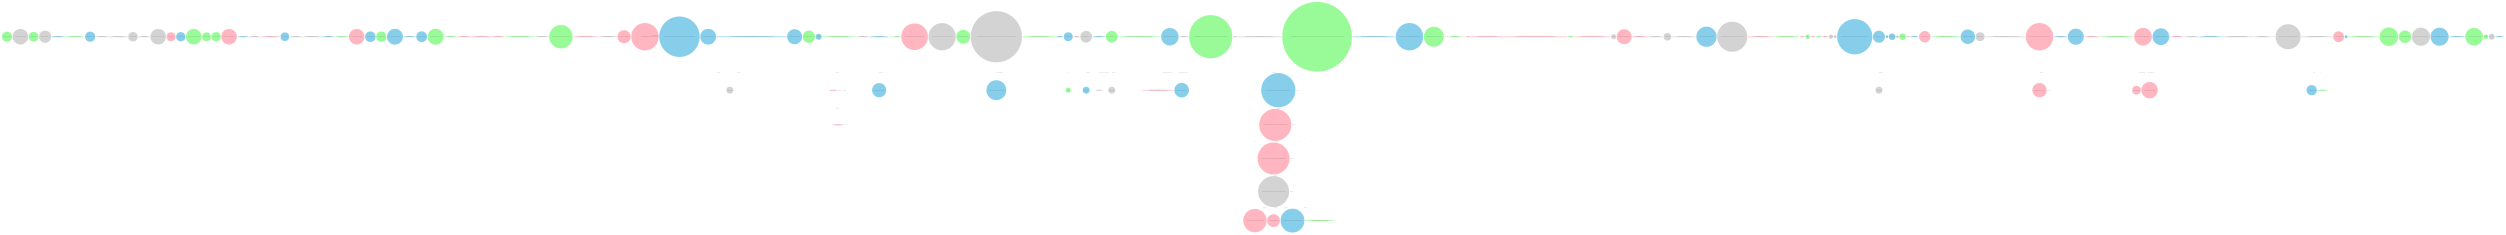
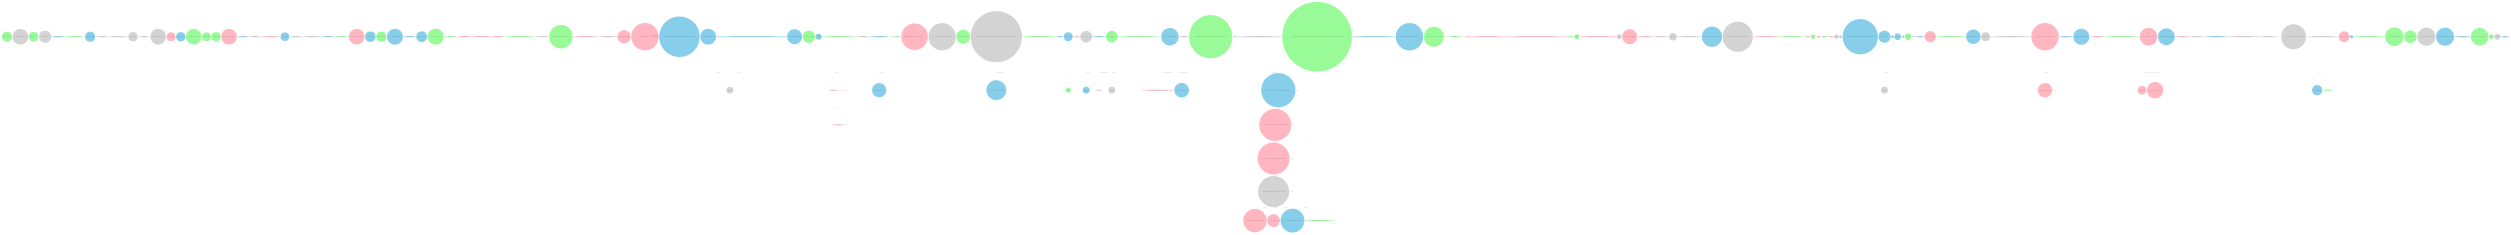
node "TimeUnit.Minute": added
